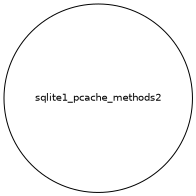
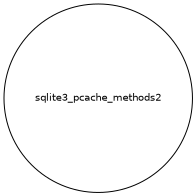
node "sqlite1_pcache_methods2": label "sqlite1_pcache_methods2" -> "sqlite3_pcache_methods2"
